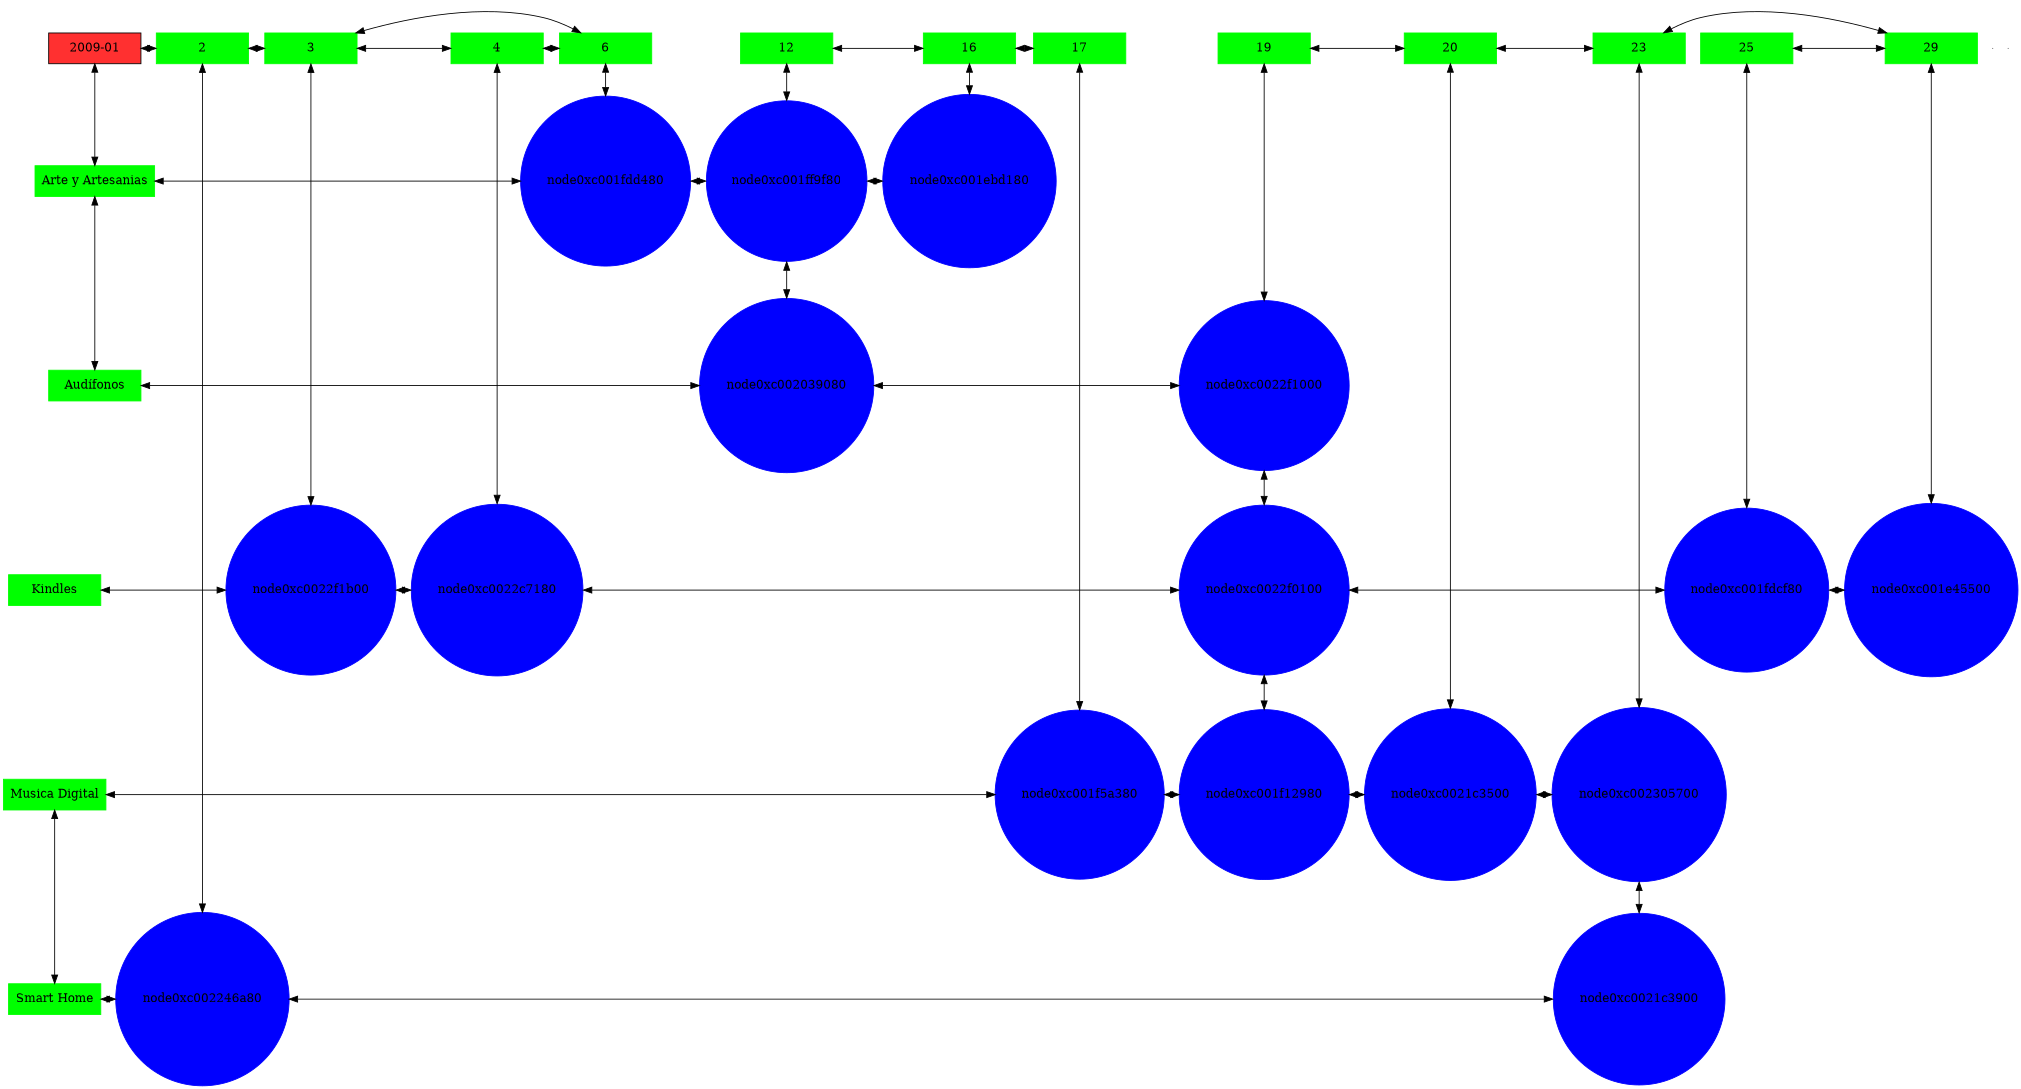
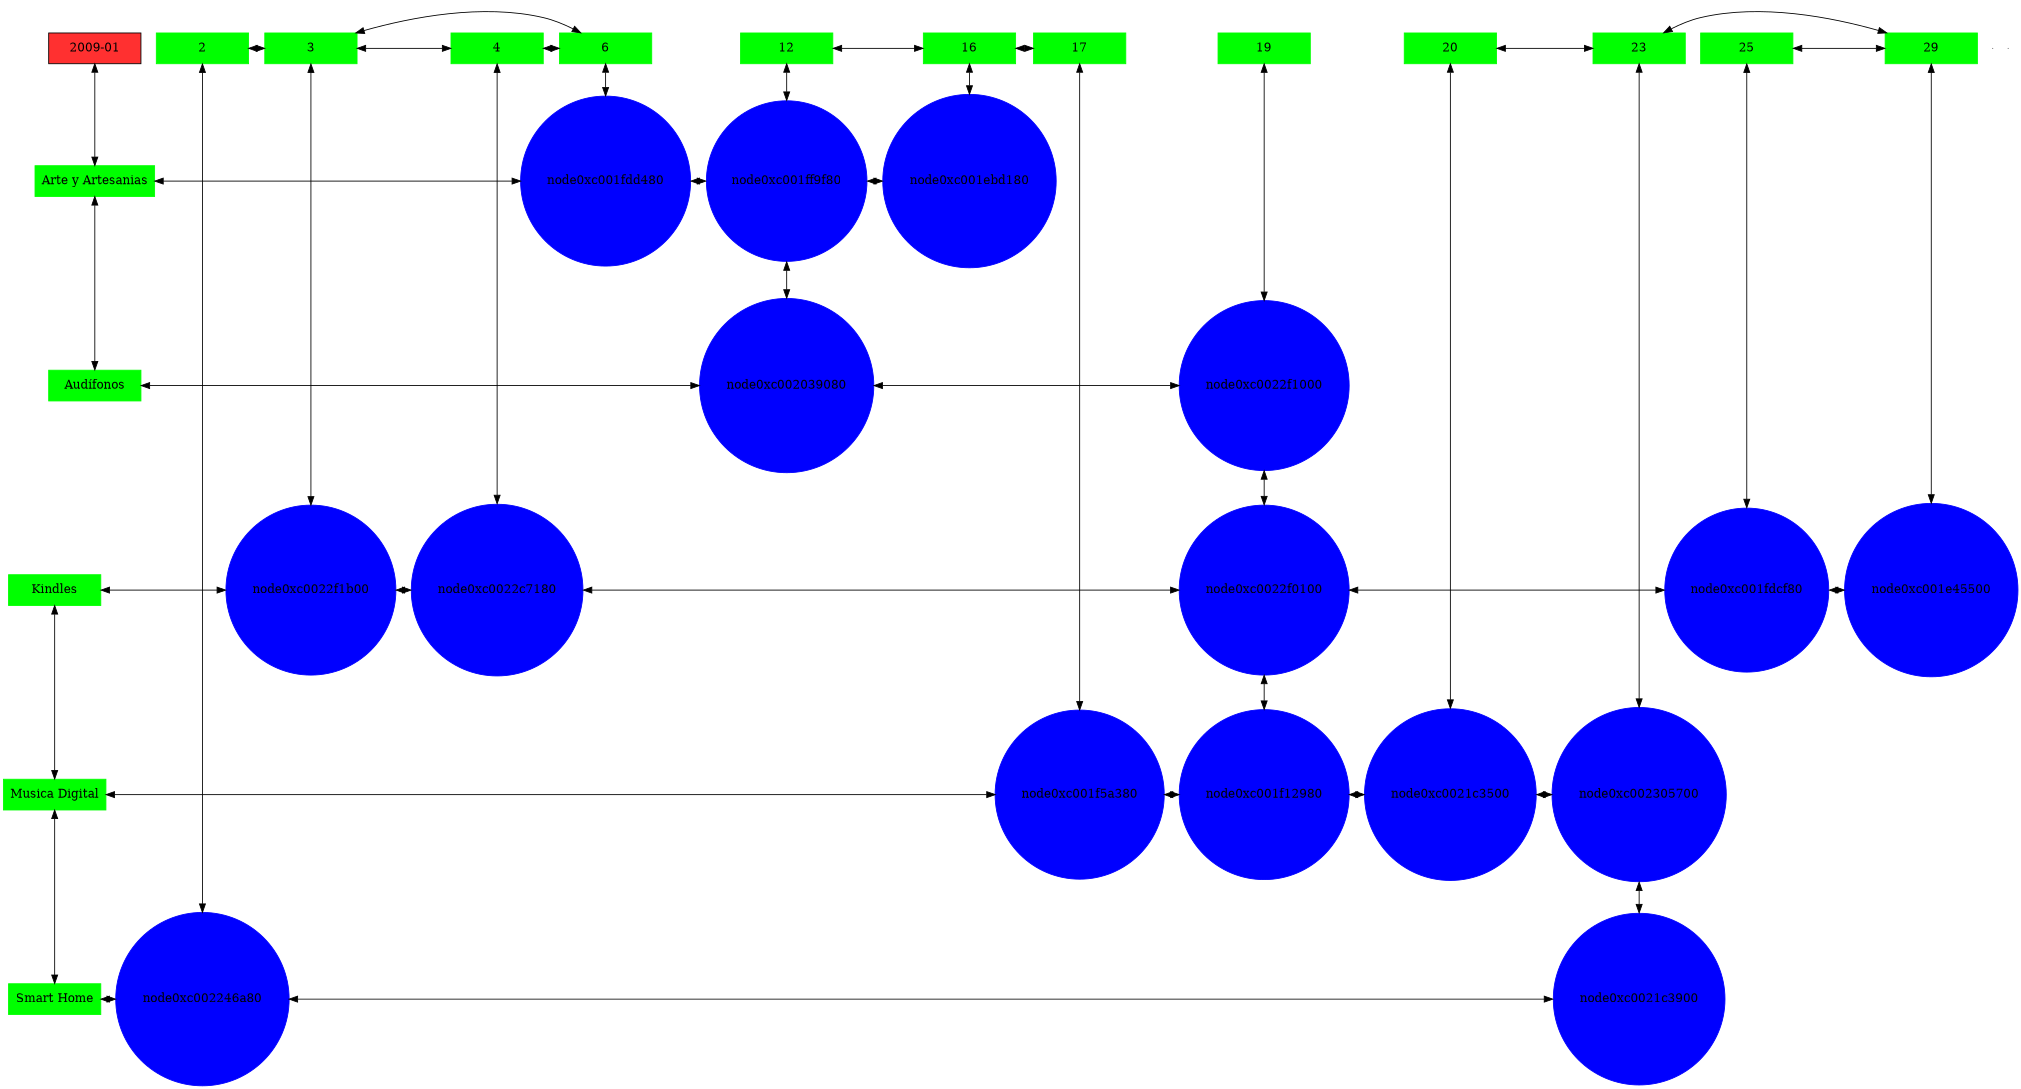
edge "2009-01" -- "2": removed
edge "19" -- "20": removed
edge "Kindles" -- "Musica Digital": added
